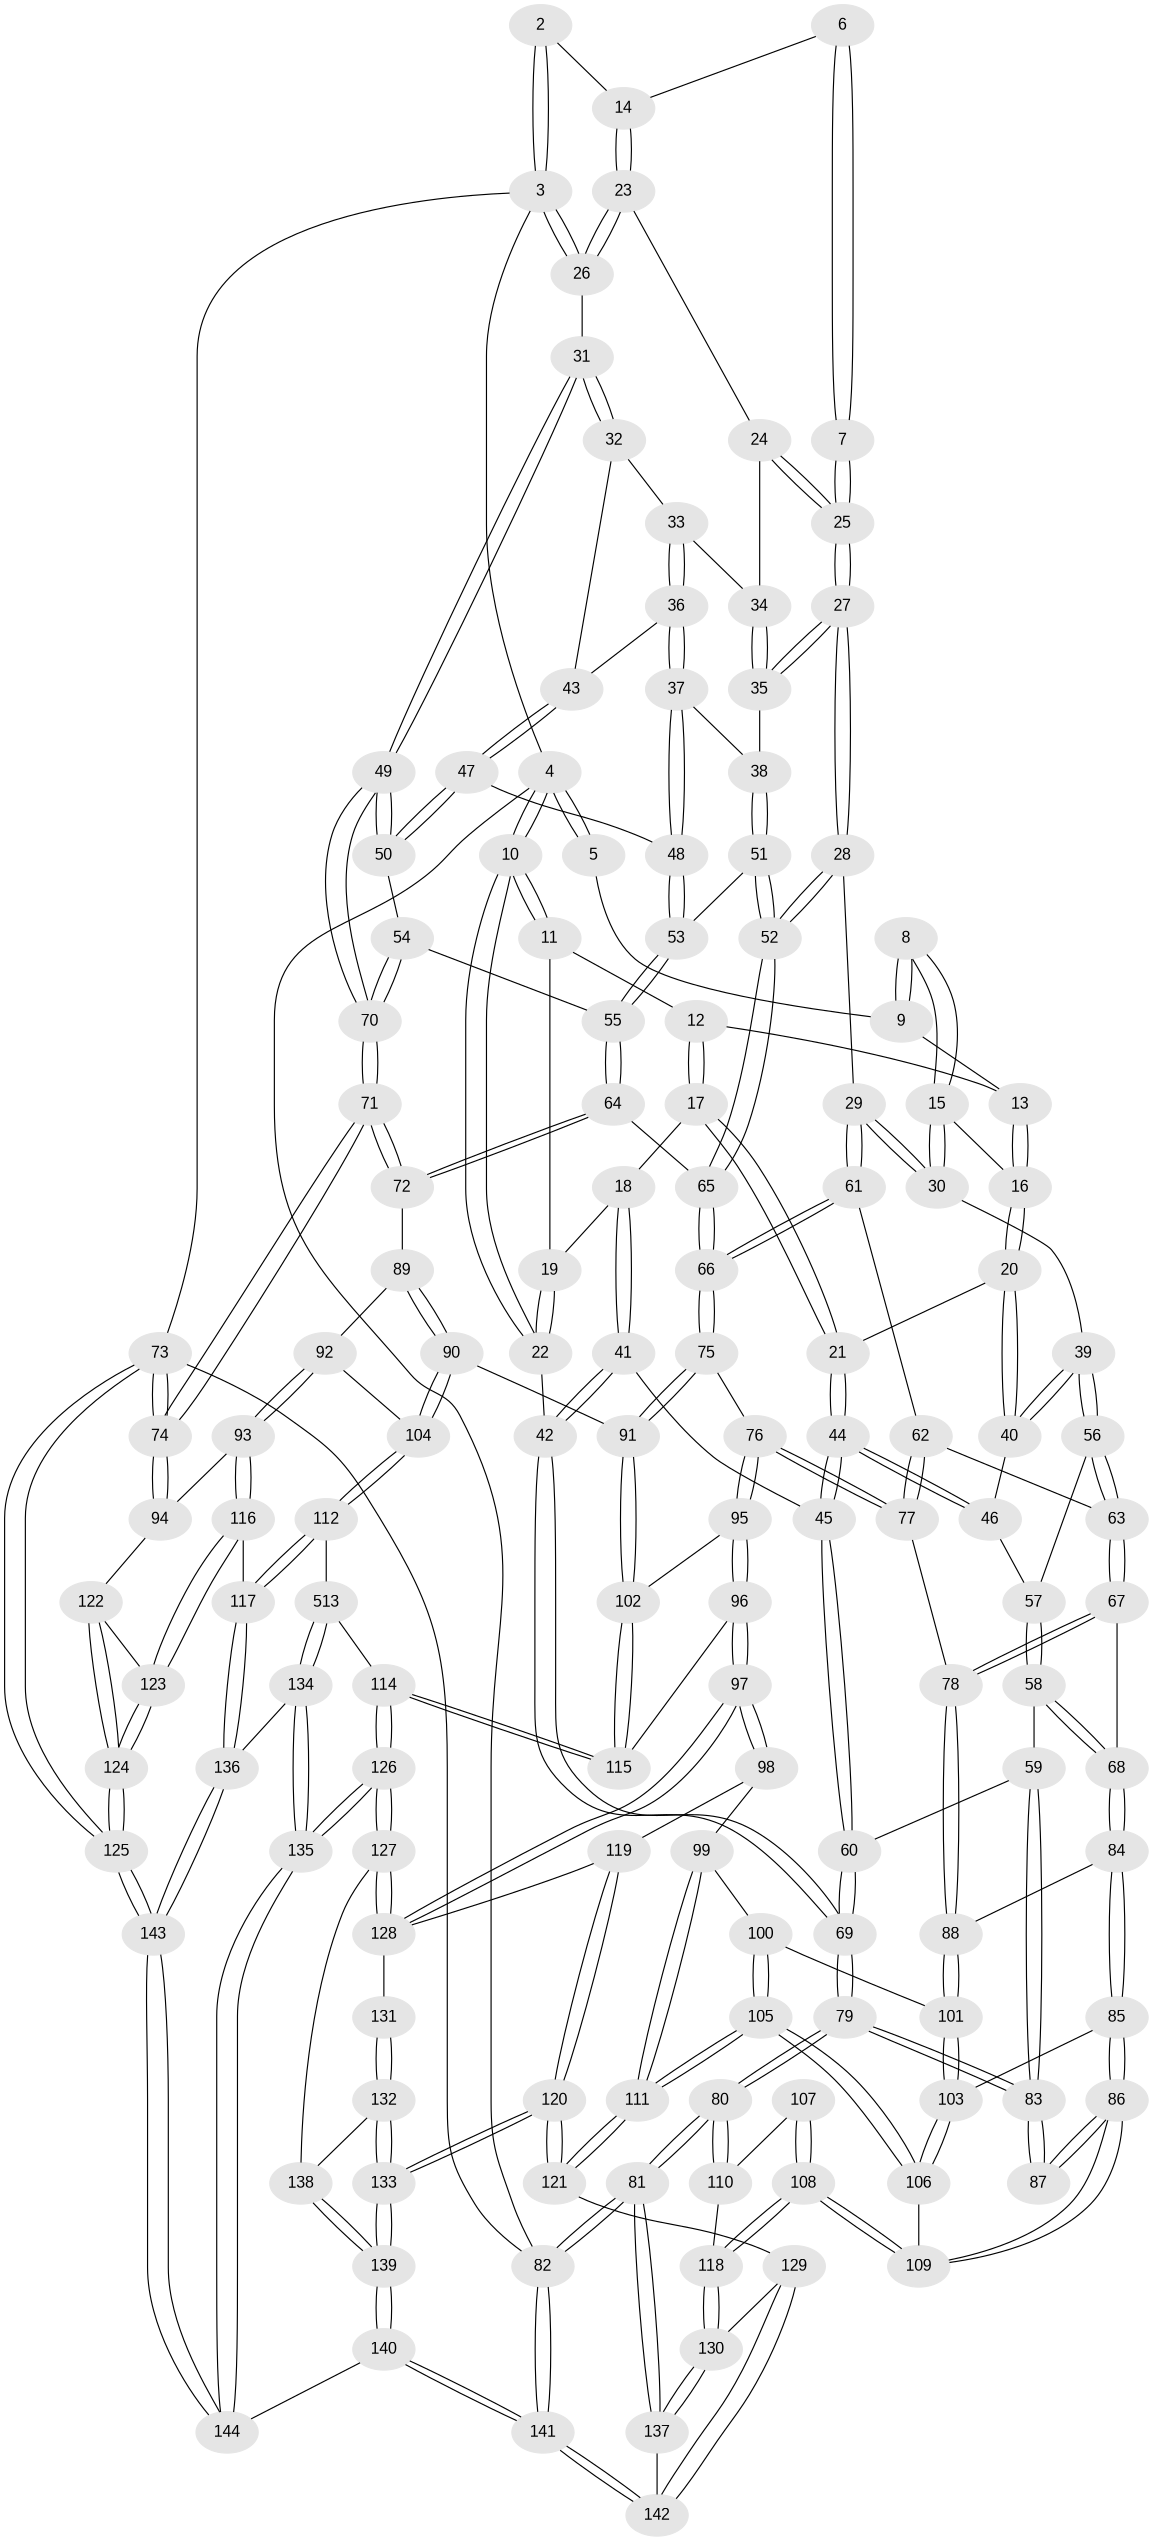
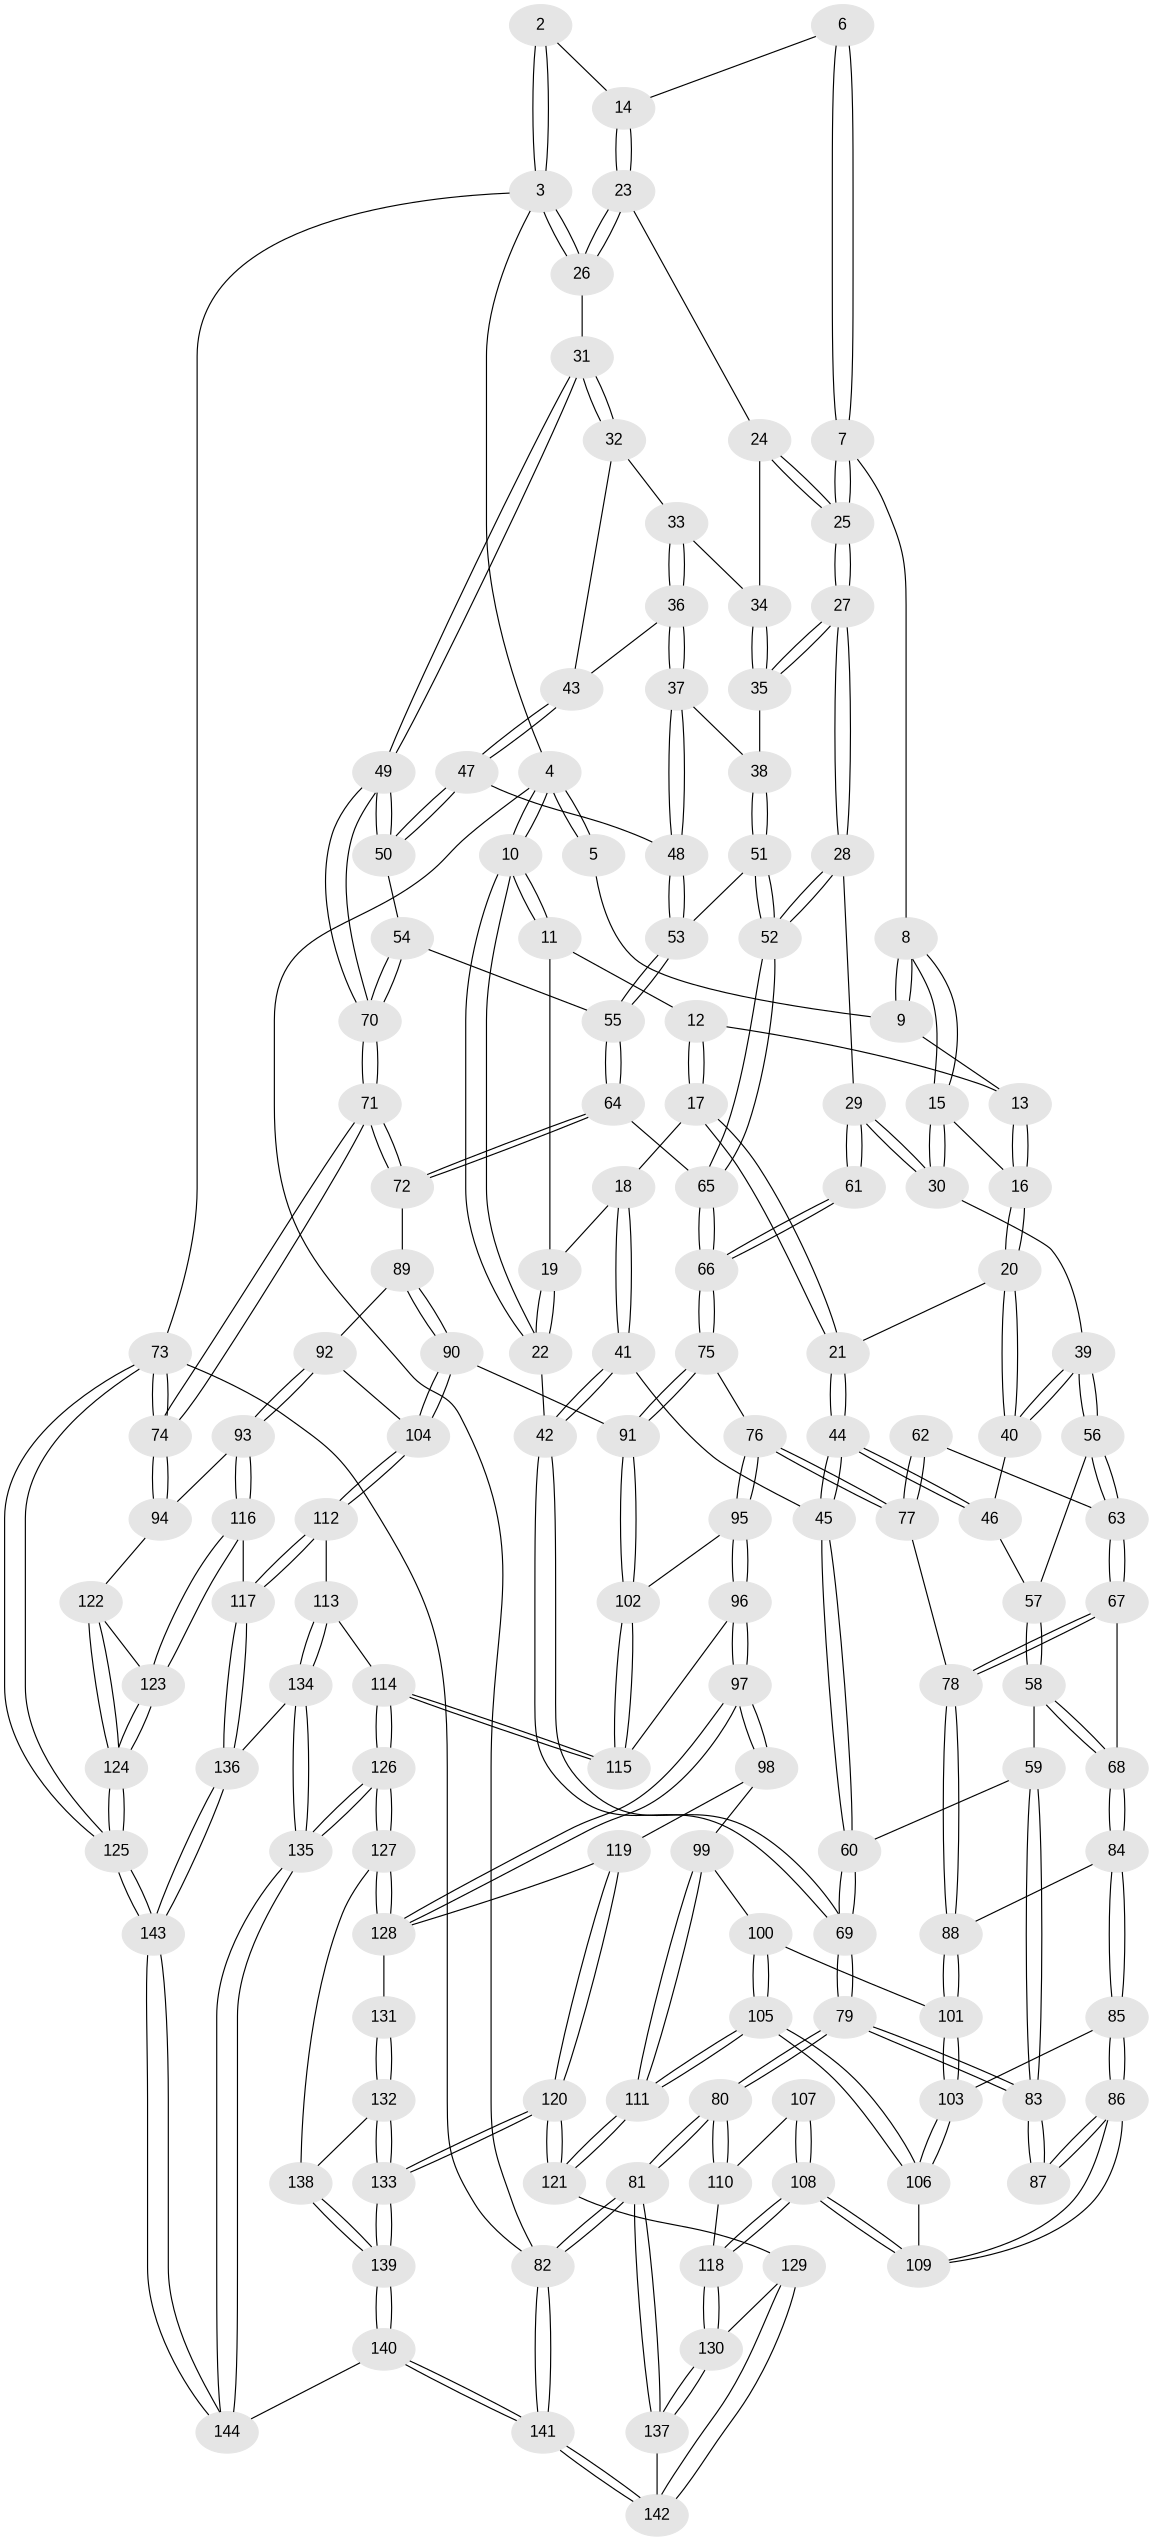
edge "7" -- "8": added
edge "61" -- "62": removed
node "513": label "513" -> "113"
